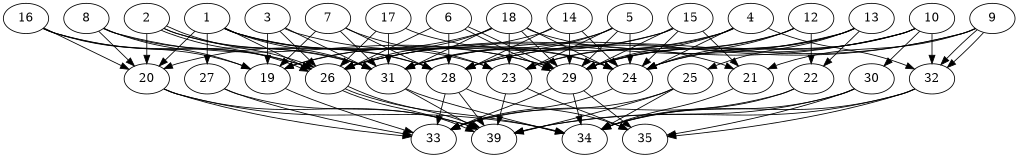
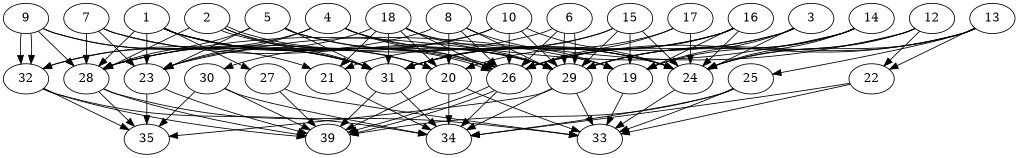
edge "16" -> "24": added
edge "10" -> "32": now "8" -> "32"
